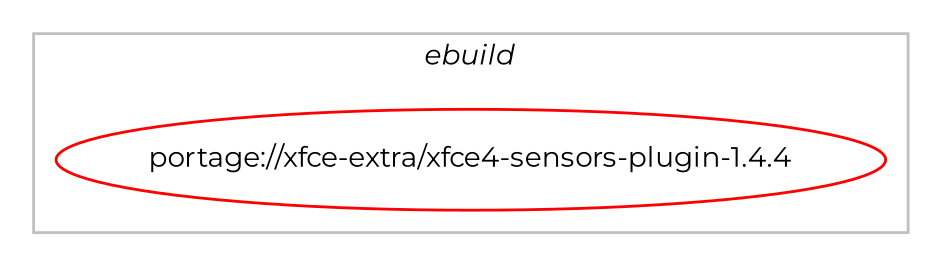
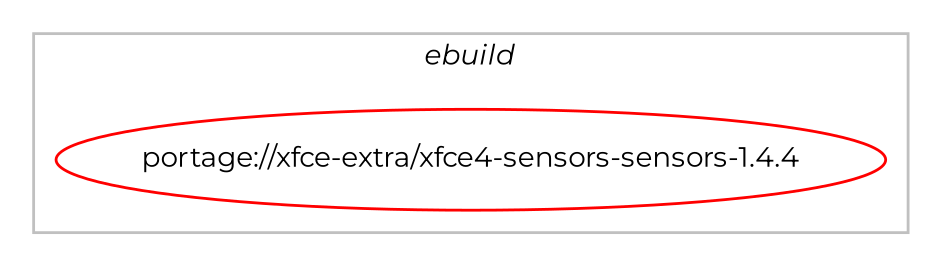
node "portage://xfce-extra/xfce4-sensors-plugin-1.4.4": label "portage://xfce-extra/xfce4-sensors-plugin-1.4.4" -> "portage://xfce-extra/xfce4-sensors-sensors-1.4.4"
